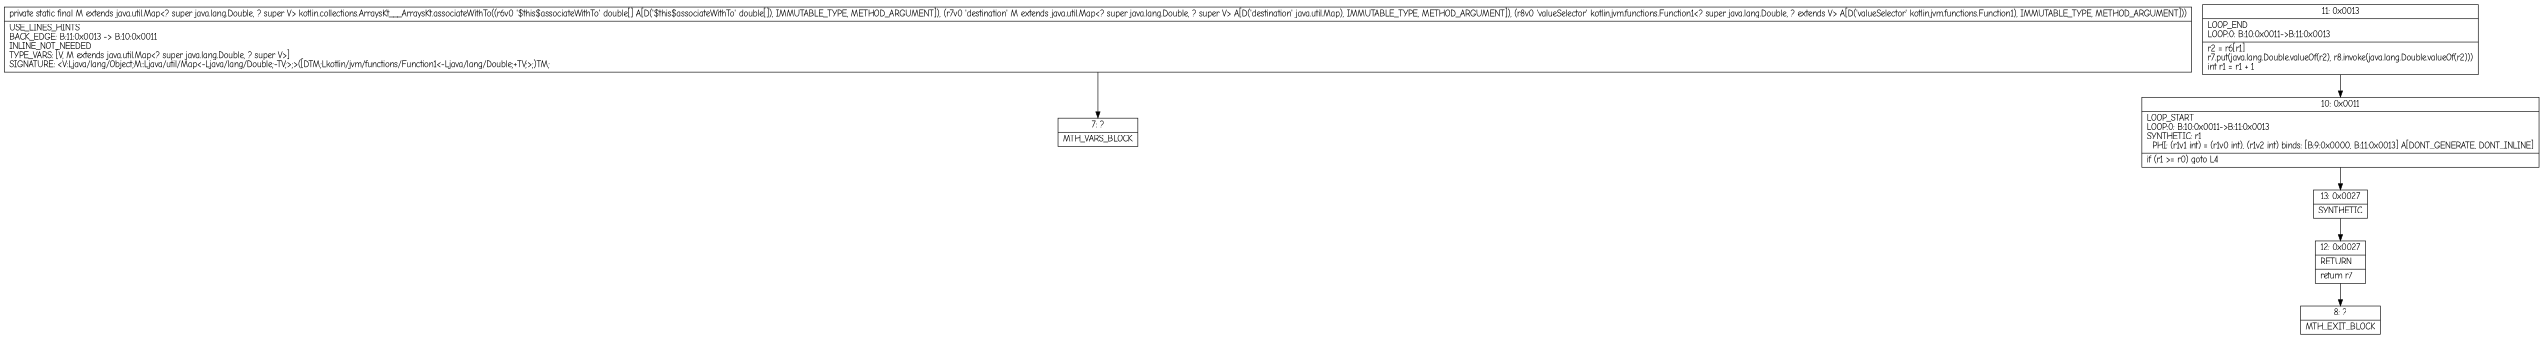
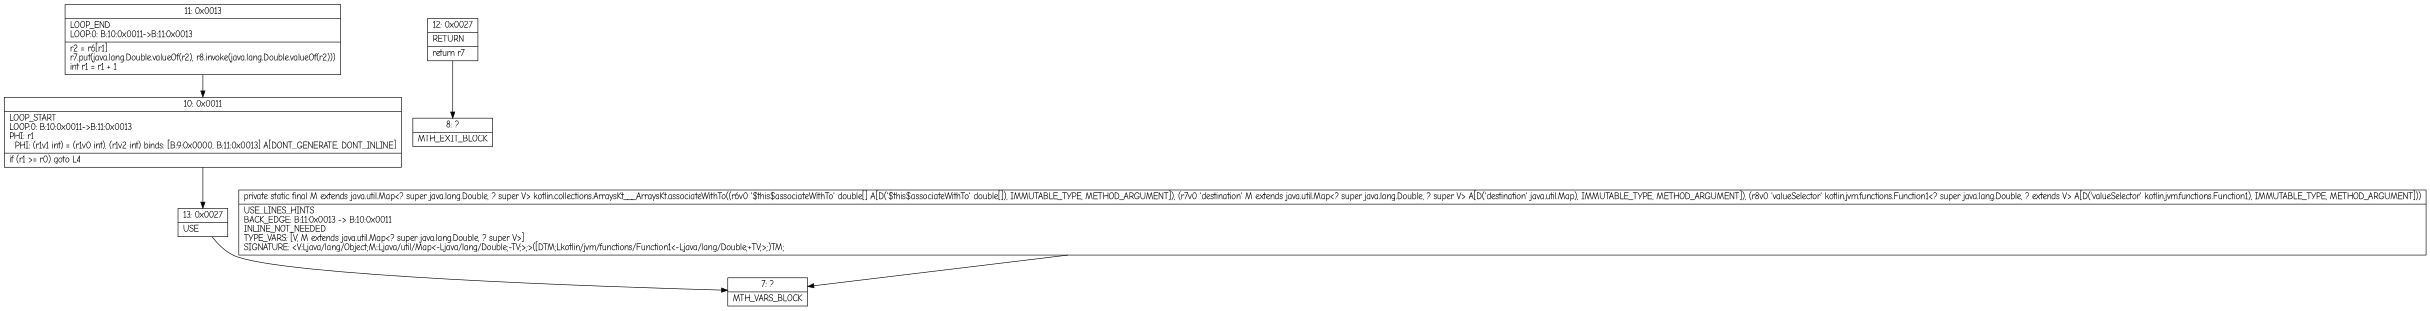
node "10: 0x0011": text "SYNTHETIC: r1" -> "PHI: r1"
node "13: 0x0027": text "SYNTHETIC" -> "USE"
edge "13: 0x0027" -> "12: 0x0027": now "13: 0x0027" -> "7: ?"
